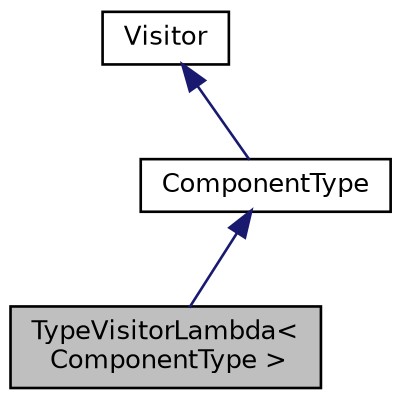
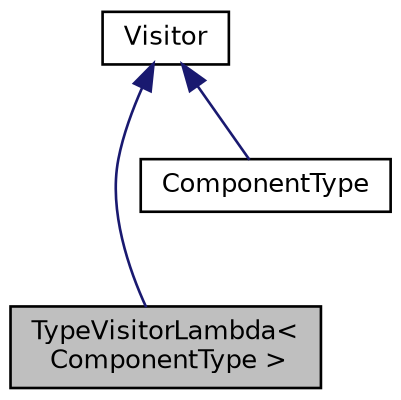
edge "TypeVisitorLambda< ComponentType >" -> "ComponentType": now "TypeVisitorLambda< ComponentType >" -> "Visitor"
